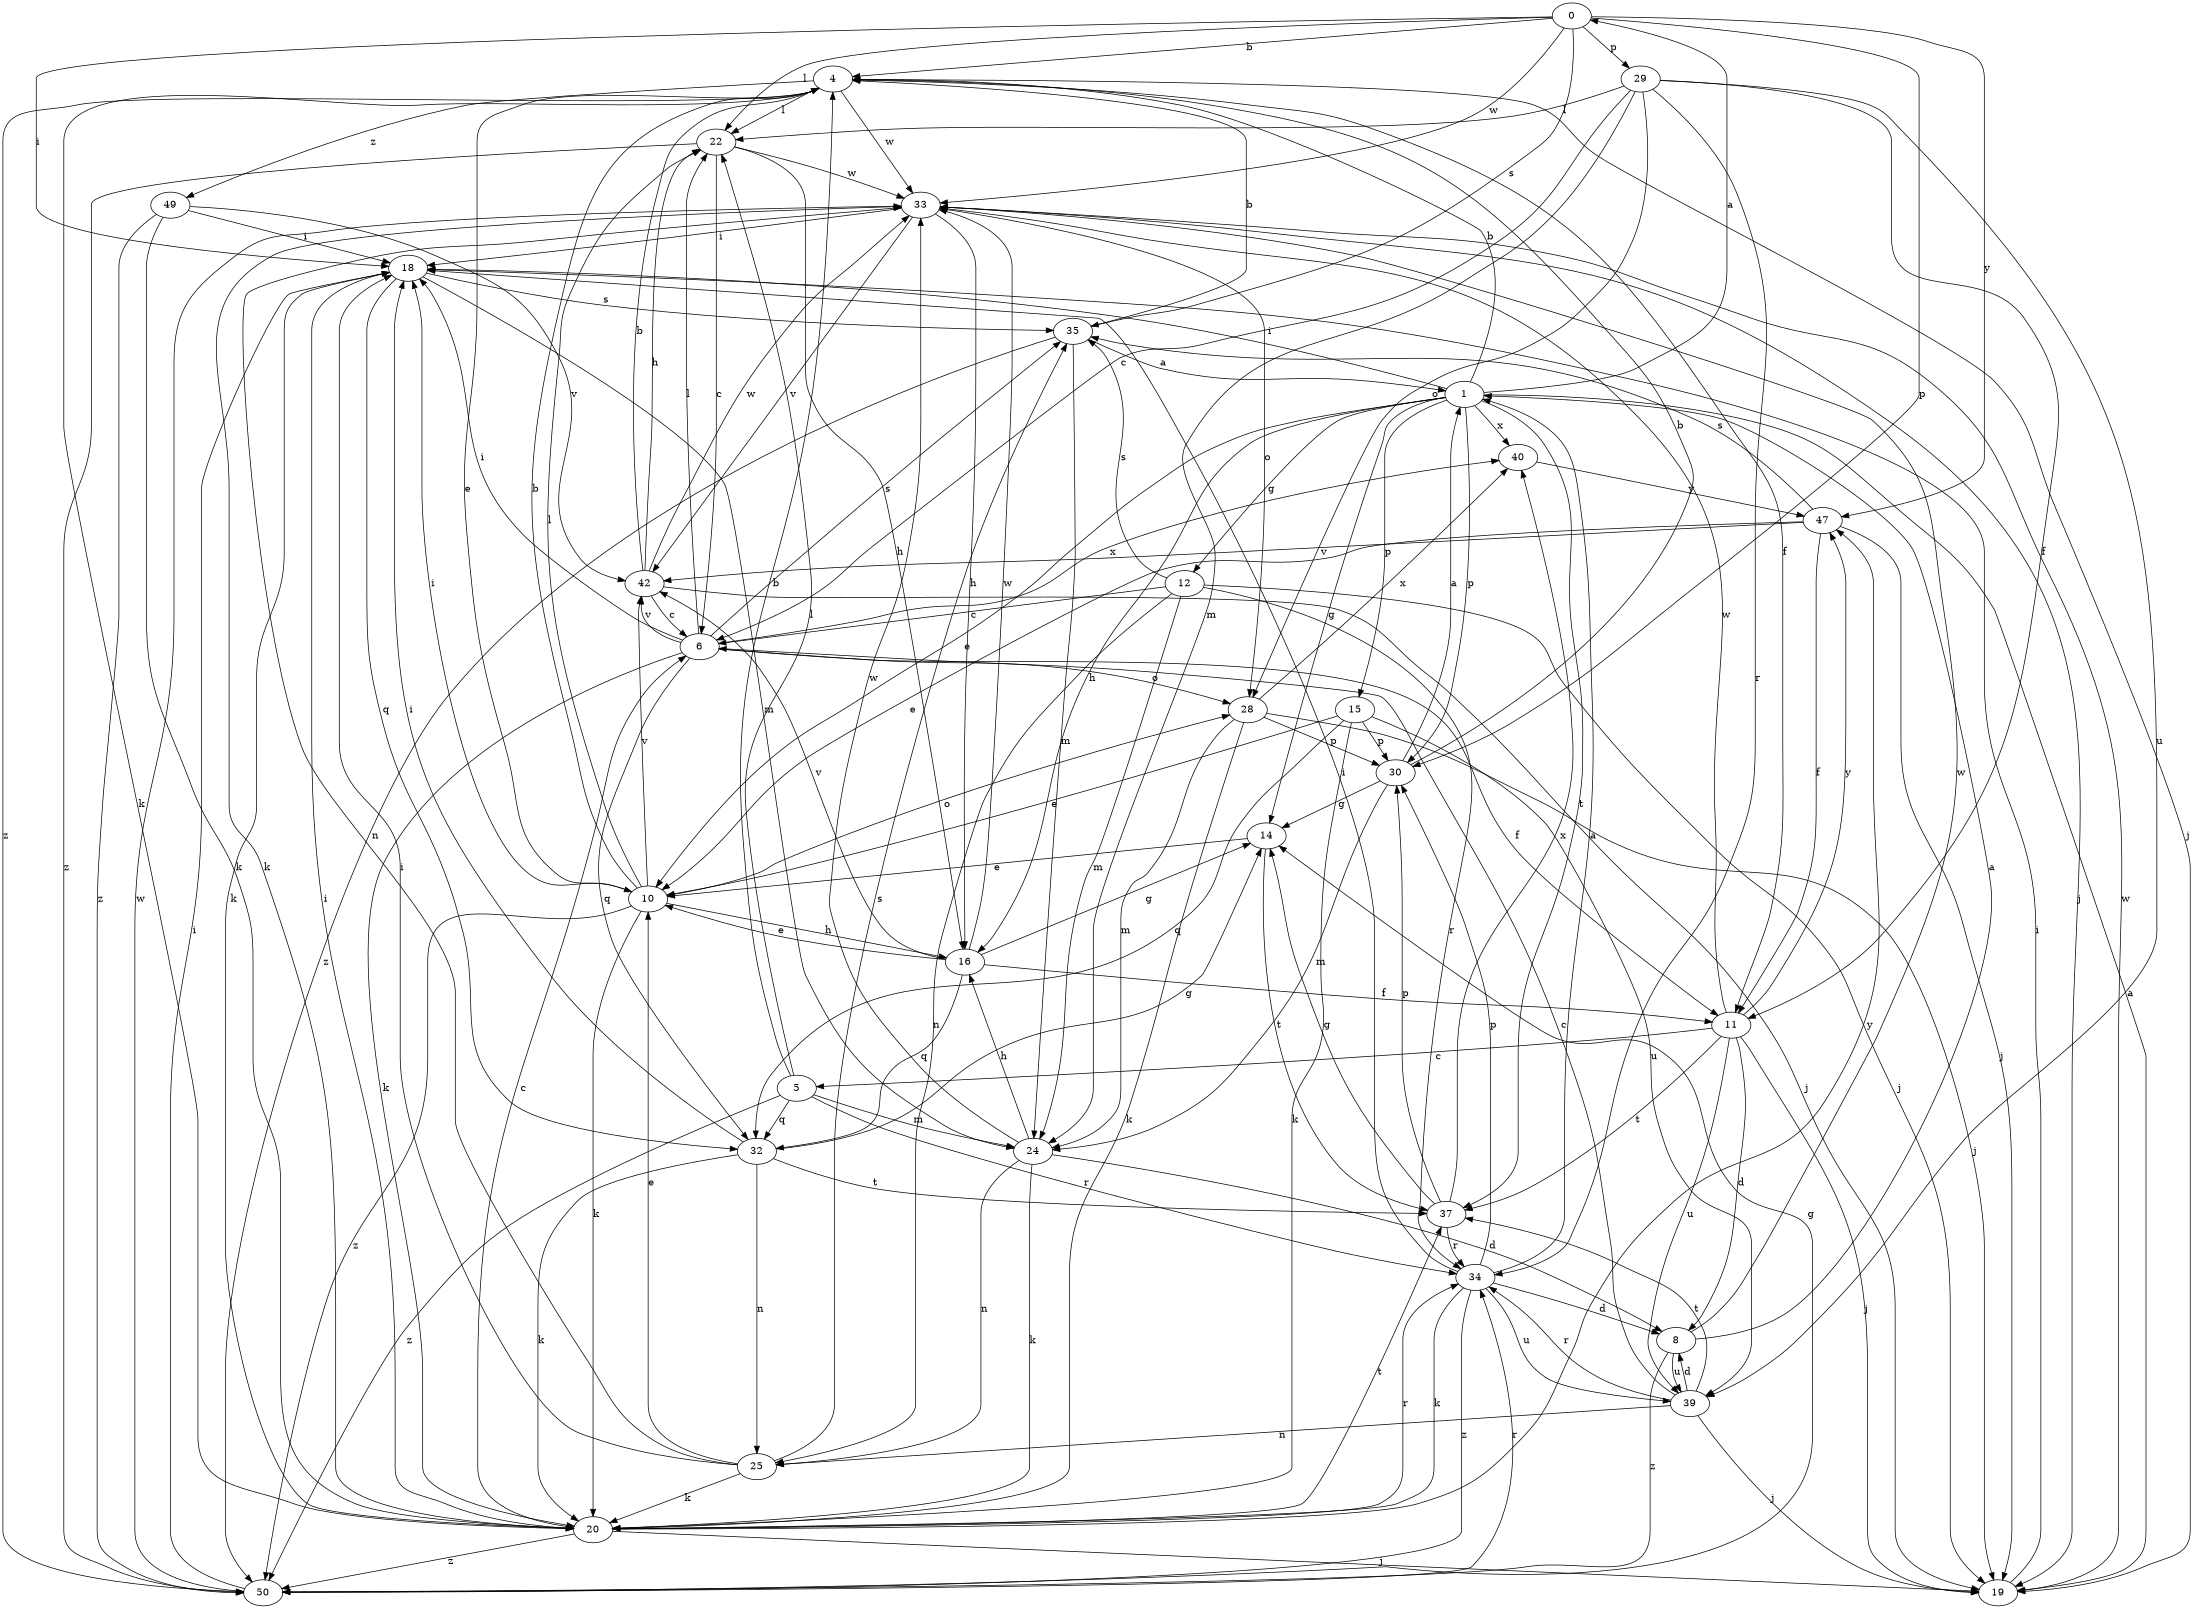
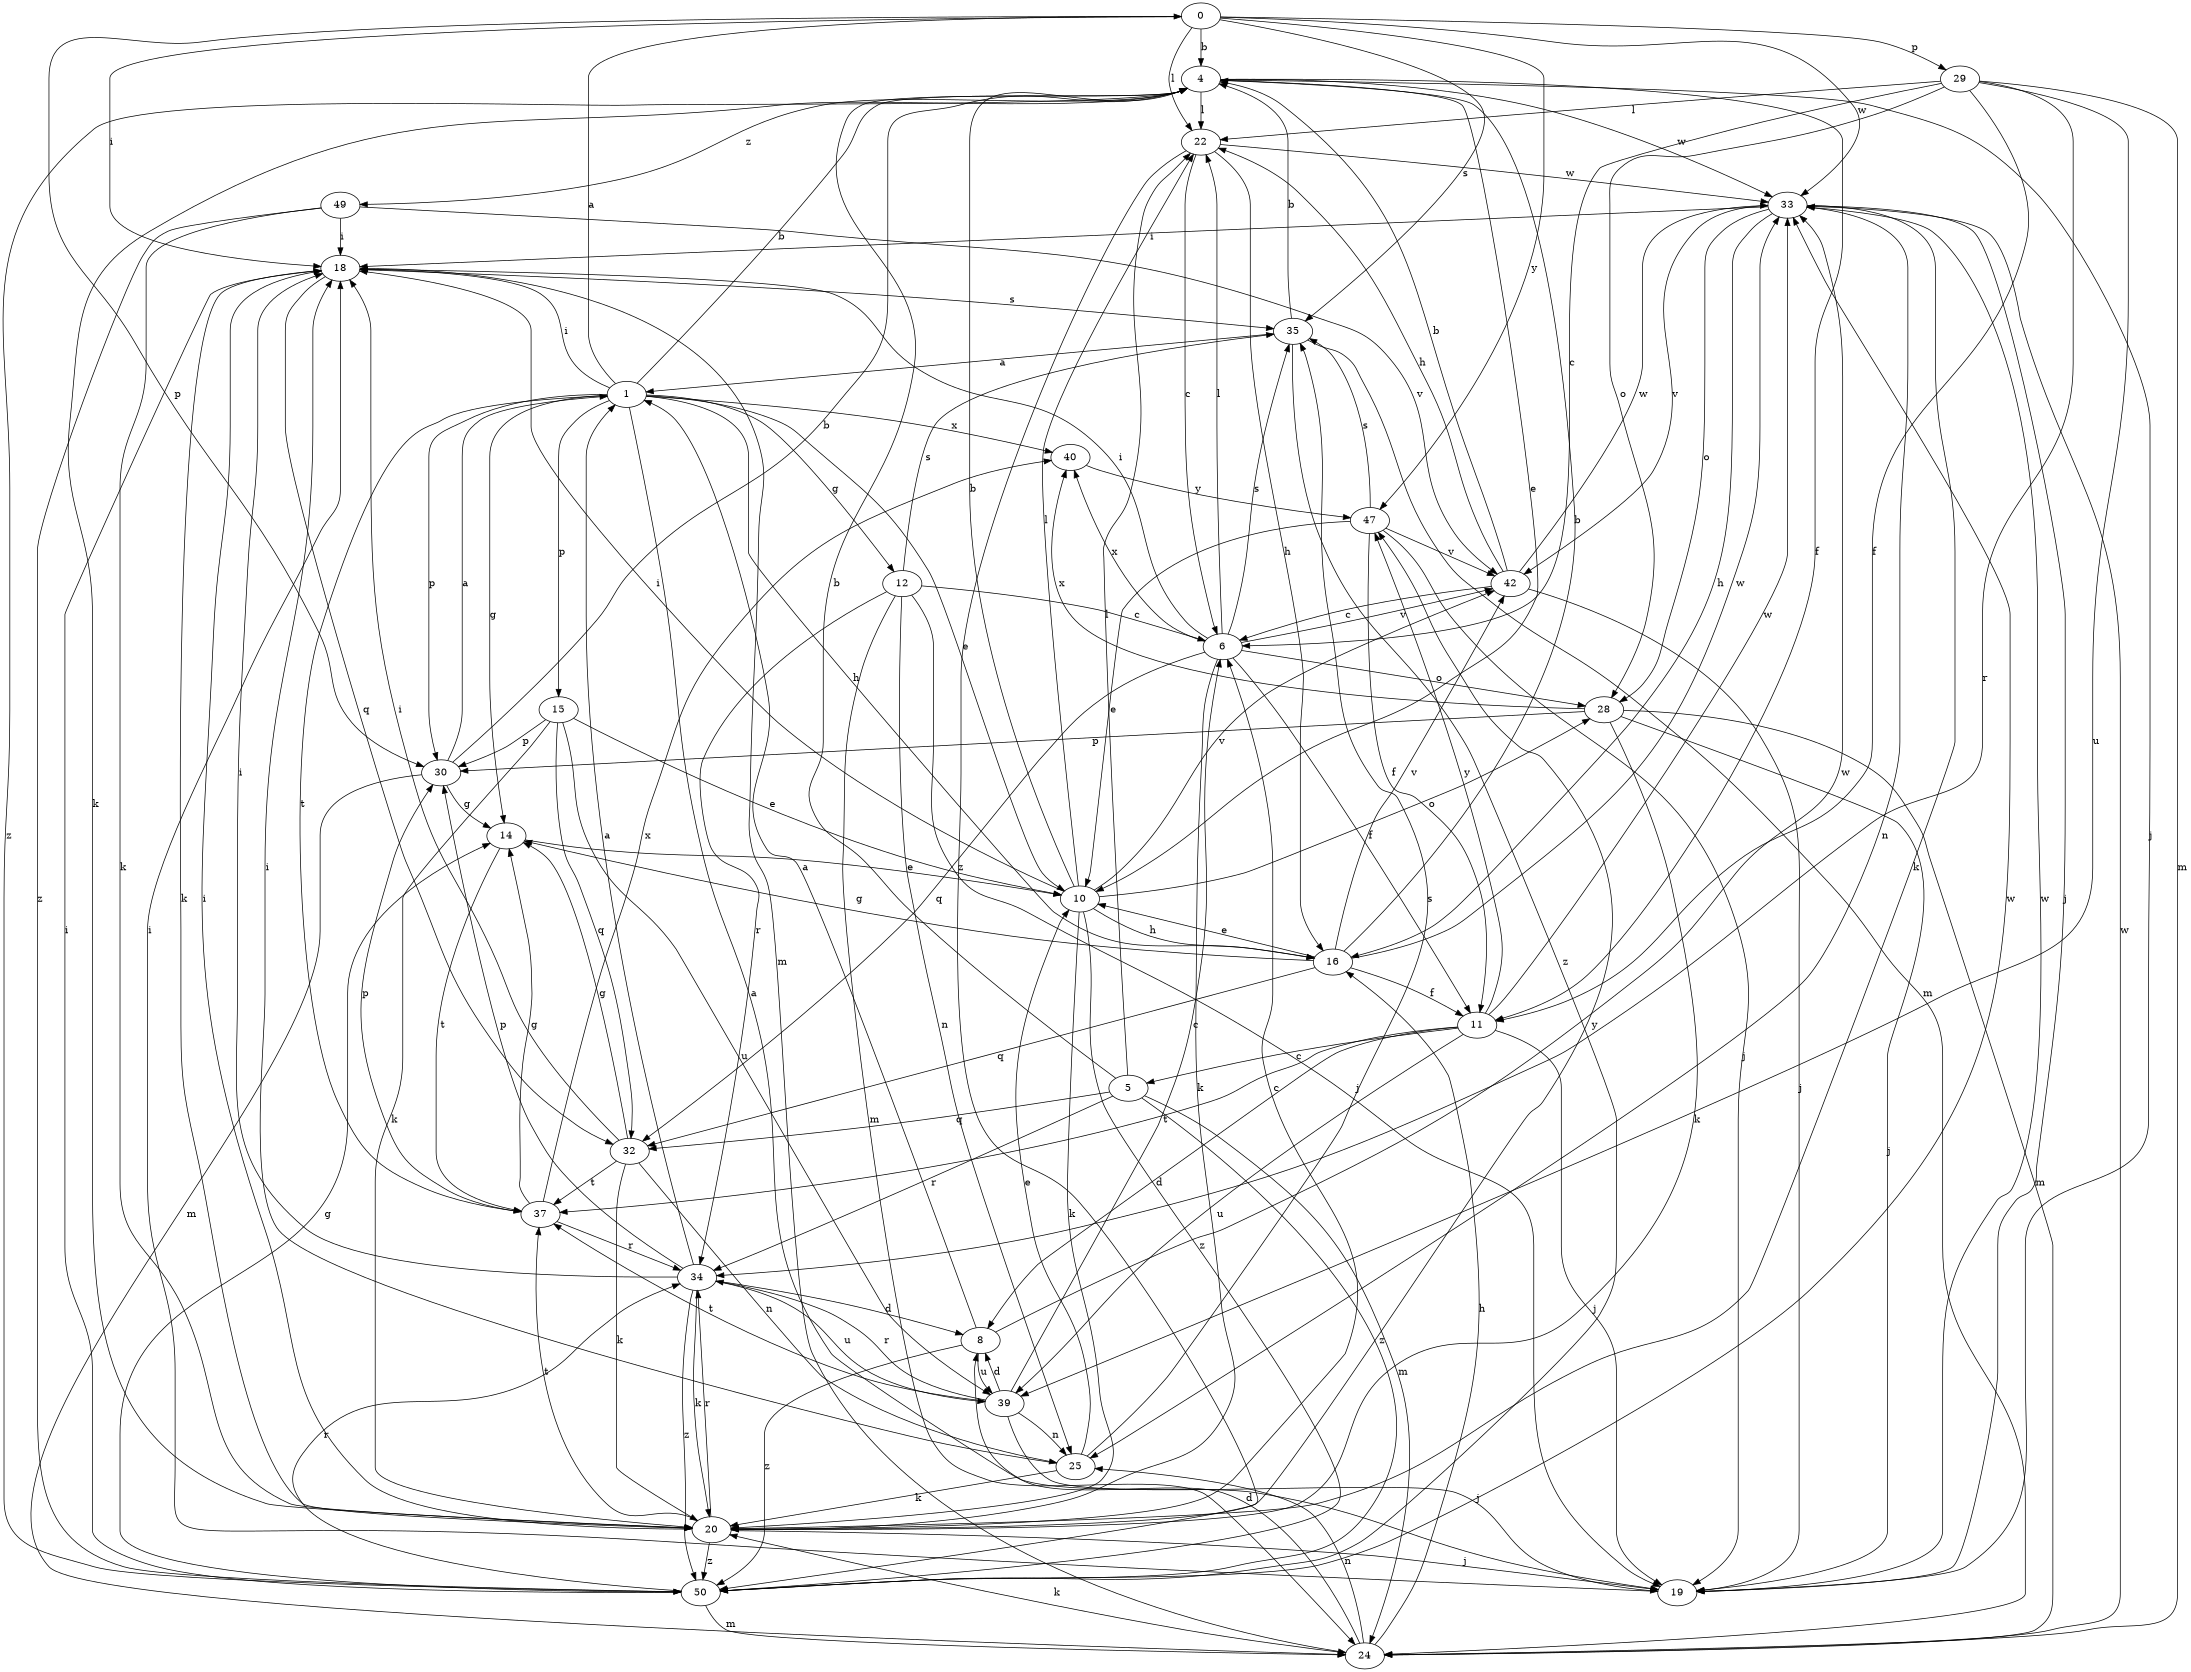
edge "16" -> "4": added, label "b"
edge "25" -> "33": reversed
edge "50" -> "24": added, label "m"
